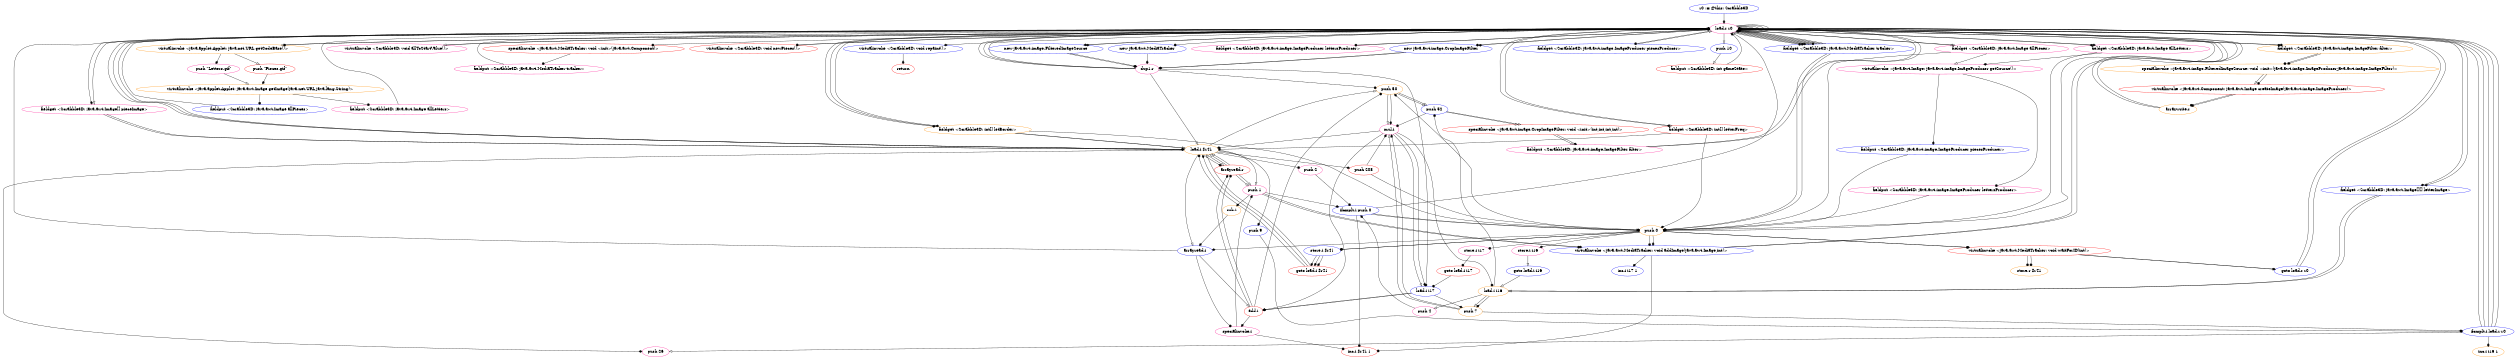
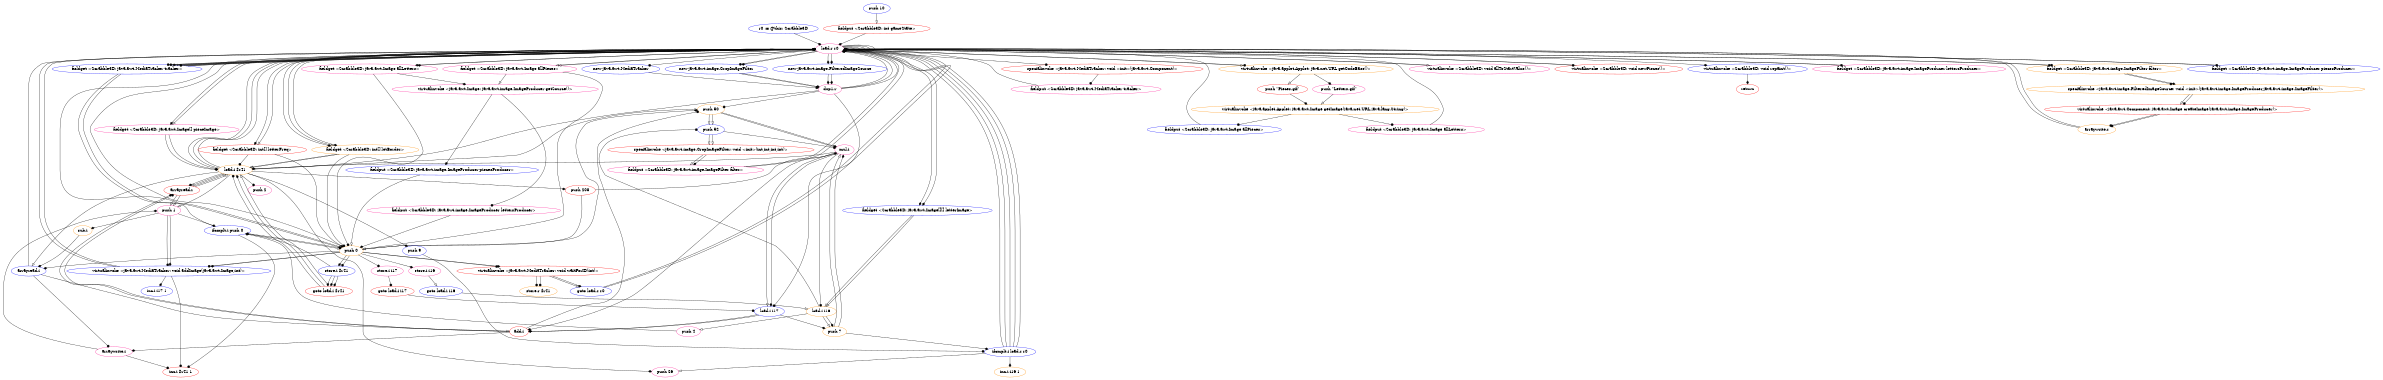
edge "load.r r0" -> "push 10": removed
edge "push 2" -> "ifcmplt.i push 0": now "store.i $r41" -> "ifcmplt.i push 0"
node "specialinvoke.i": label "specialinvoke.i" -> "arraywrite.i"
